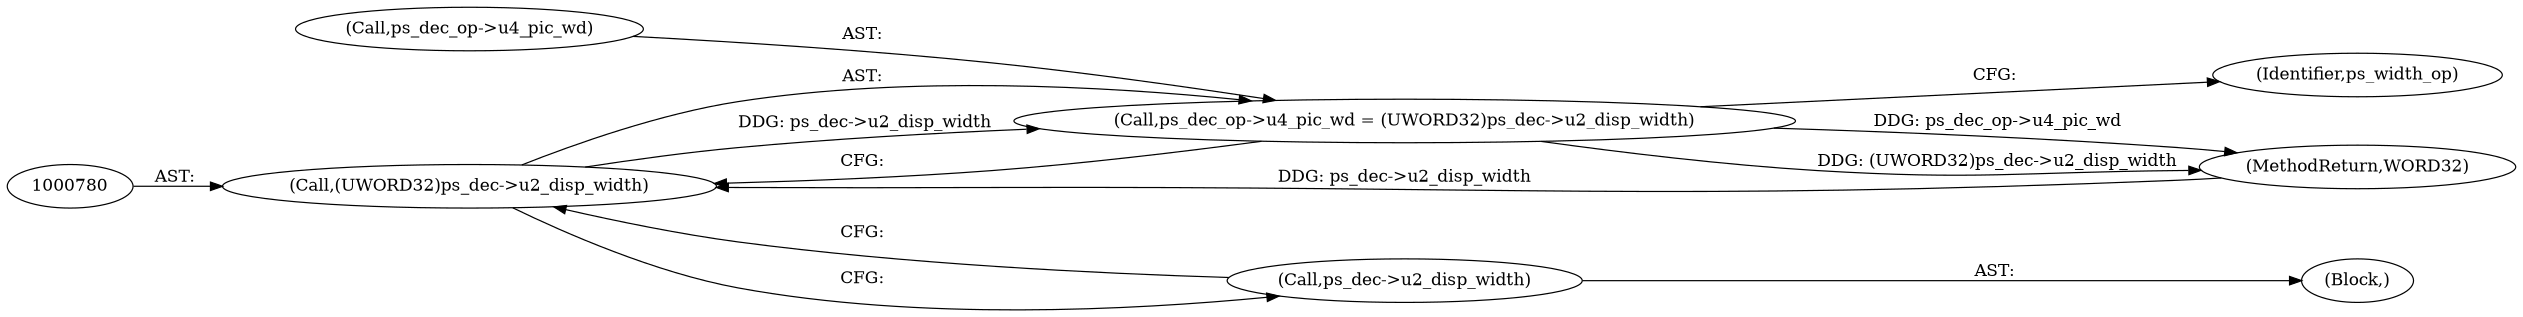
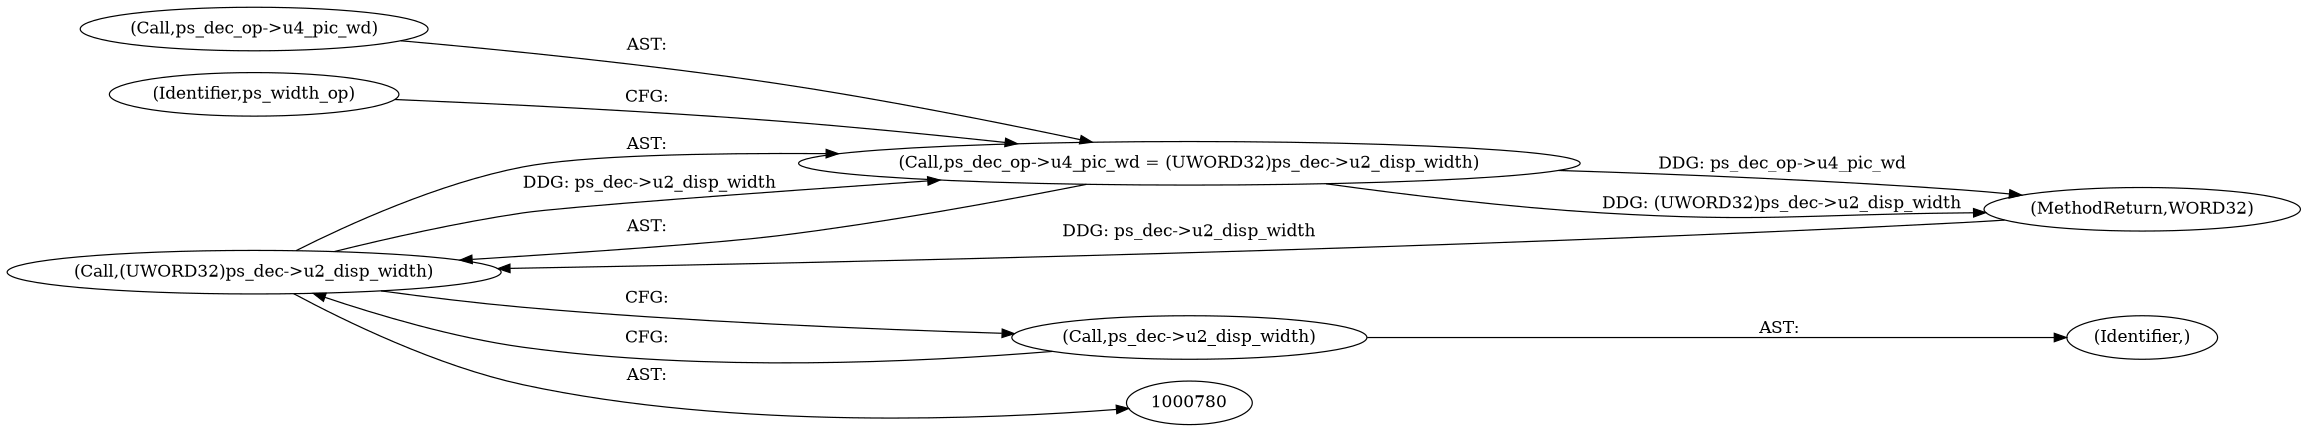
edge "(Call,ps_dec_op->u4_pic_wd = (UWORD32)ps_dec->u2_disp_width)" -> "(Identifier,ps_width_op)": reversed
edge "(Call,ps_dec_op->u4_pic_wd = (UWORD32)ps_dec->u2_disp_width)" -> "(Call,(UWORD32)ps_dec->u2_disp_width)": label "CFG: " -> "AST: "
edge "1000780" -> "(Call,(UWORD32)ps_dec->u2_disp_width)": reversed
node "(Block,)": label "(Block,)" -> "(Identifier,)"
